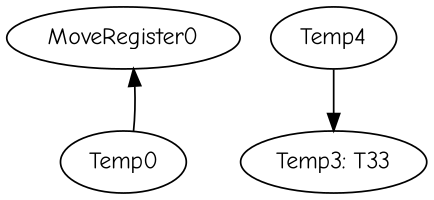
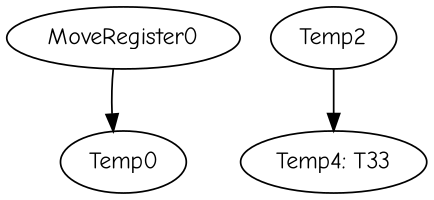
node "Temp4": label "Temp4" -> "Temp2"
edge "Temp0" -> "MoveRegister0": reversed
node "Temp3: T33": label "Temp3: T33" -> "Temp4: T33"
